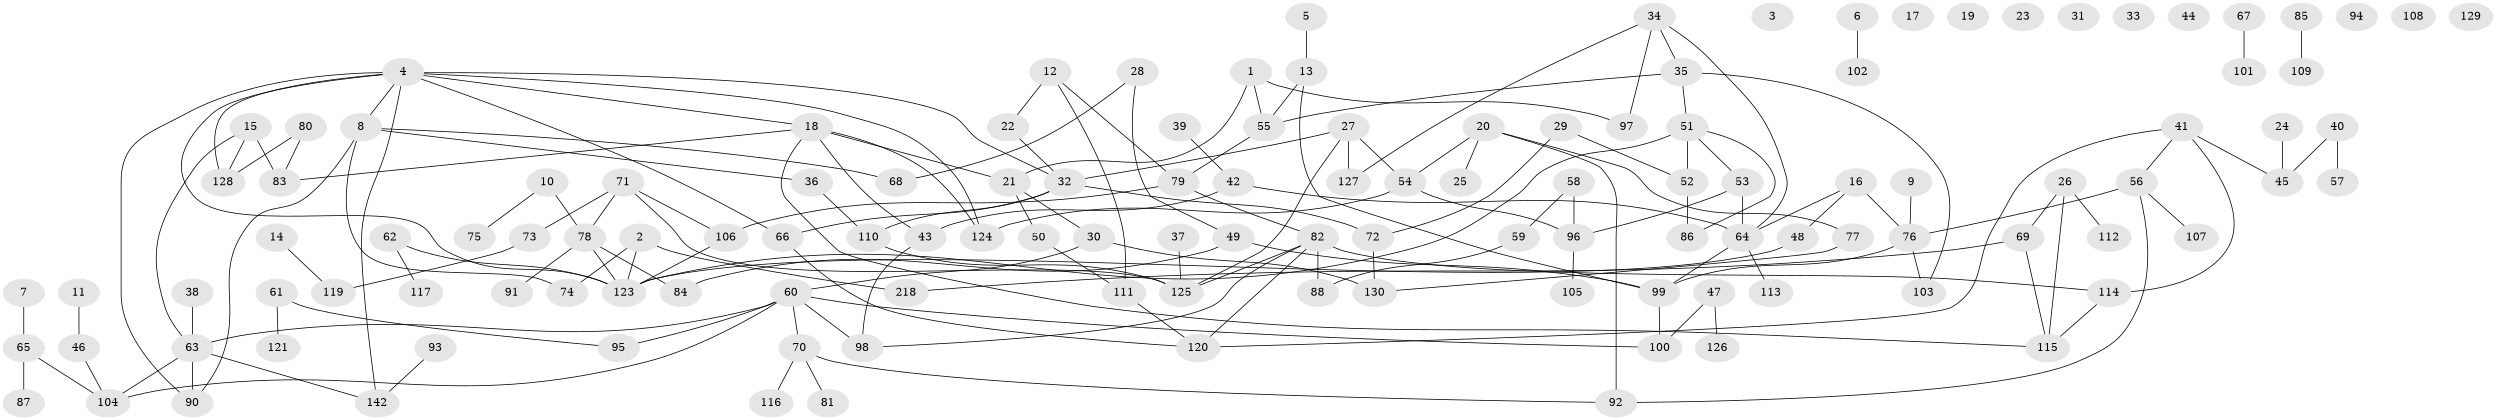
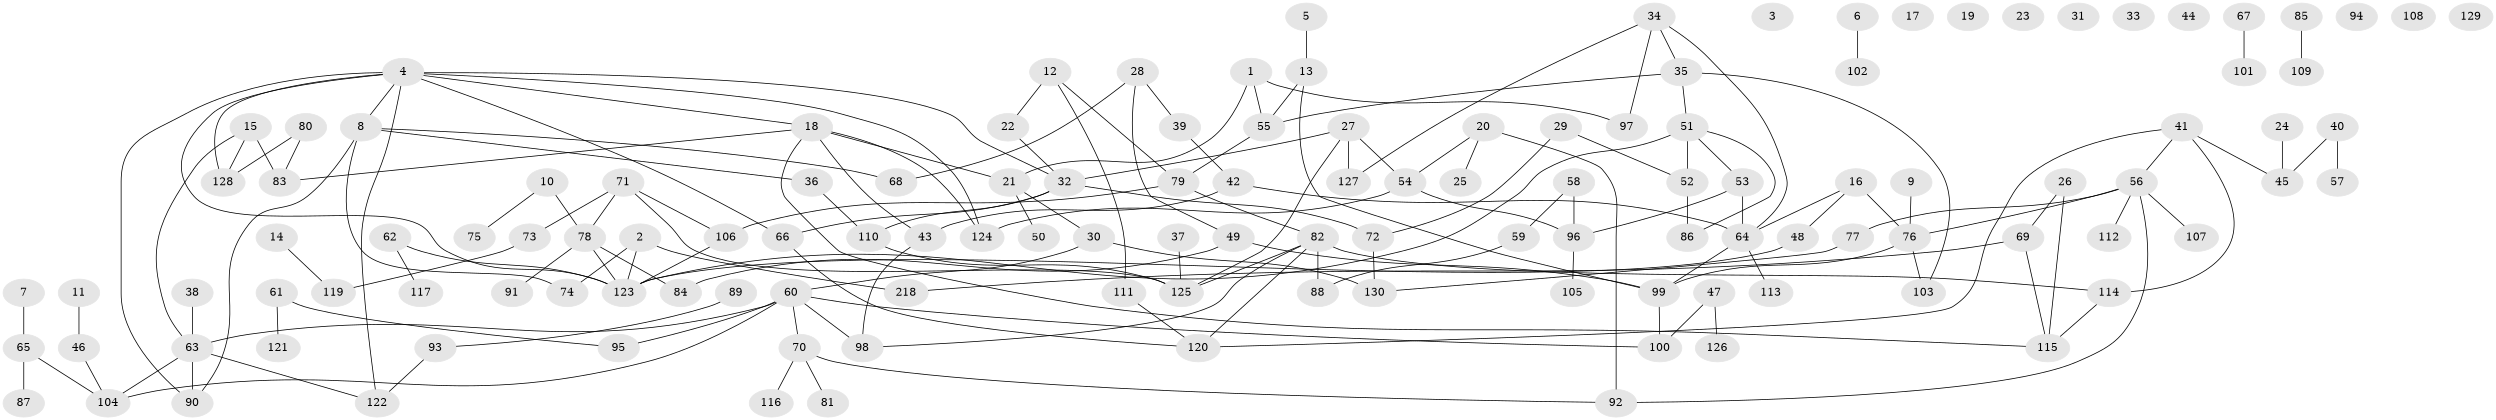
edge "28" -- "39": added
edge "20" -- "77": now "56" -- "77"
edge "26" -- "112": now "56" -- "112"
edge "50" -- "111": removed
node "89": added
node "142": label "142" -> "122"
